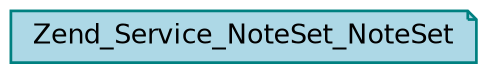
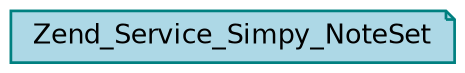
node "Zend_Service_NoteSet_NoteSet": label "Zend_Service_NoteSet_NoteSet" -> "Zend_Service_Simpy_NoteSet"
